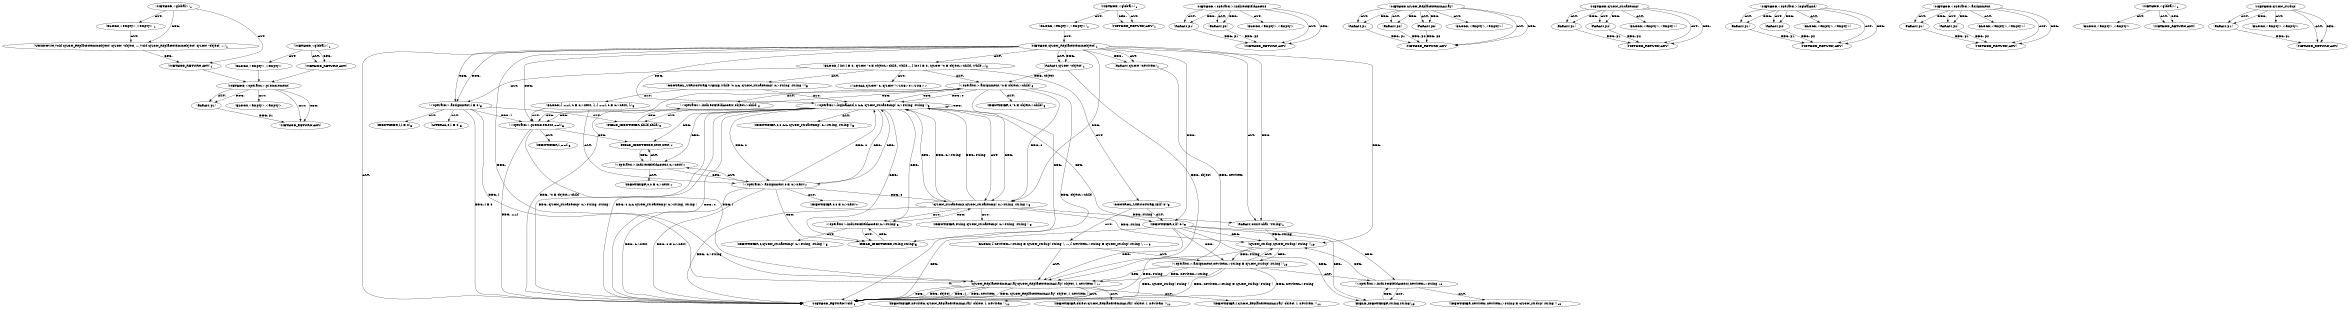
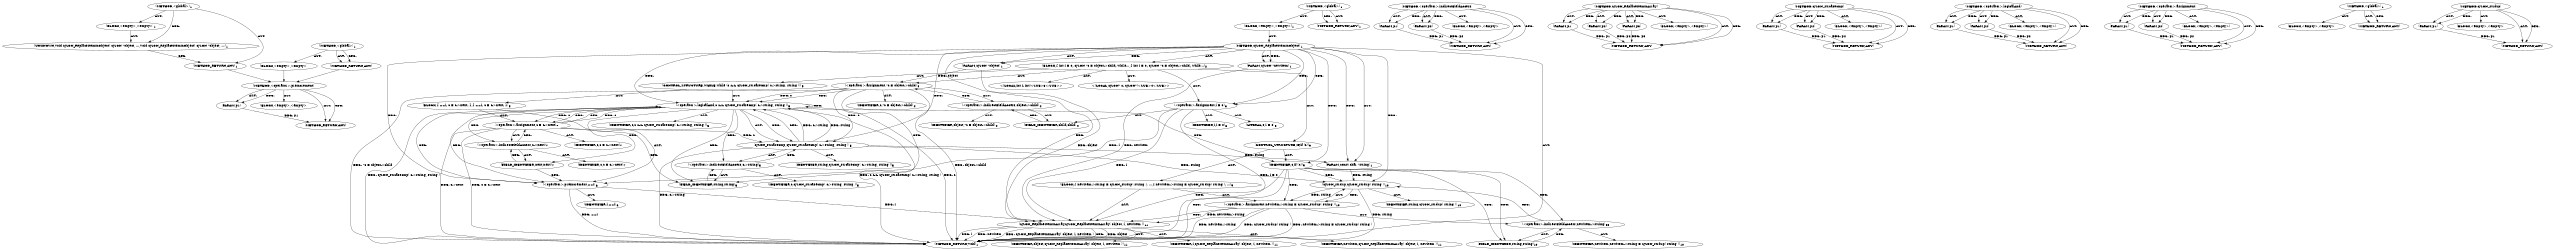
node "<(LOCAL,int i: int)<SUB>3</SUB>>": added
node "(IDENTIFIER,object,*c = object->child)": added
edge "(<operator>.preIncrement,++i)" -> "(FIELD_IDENTIFIER,next,next)": reversed
node "(IDENTIFIER,string,cJSON_strdup( string ))": added
node "(<operator>.indirectFieldAccess,newitem->string)": text "10" -> "30"
